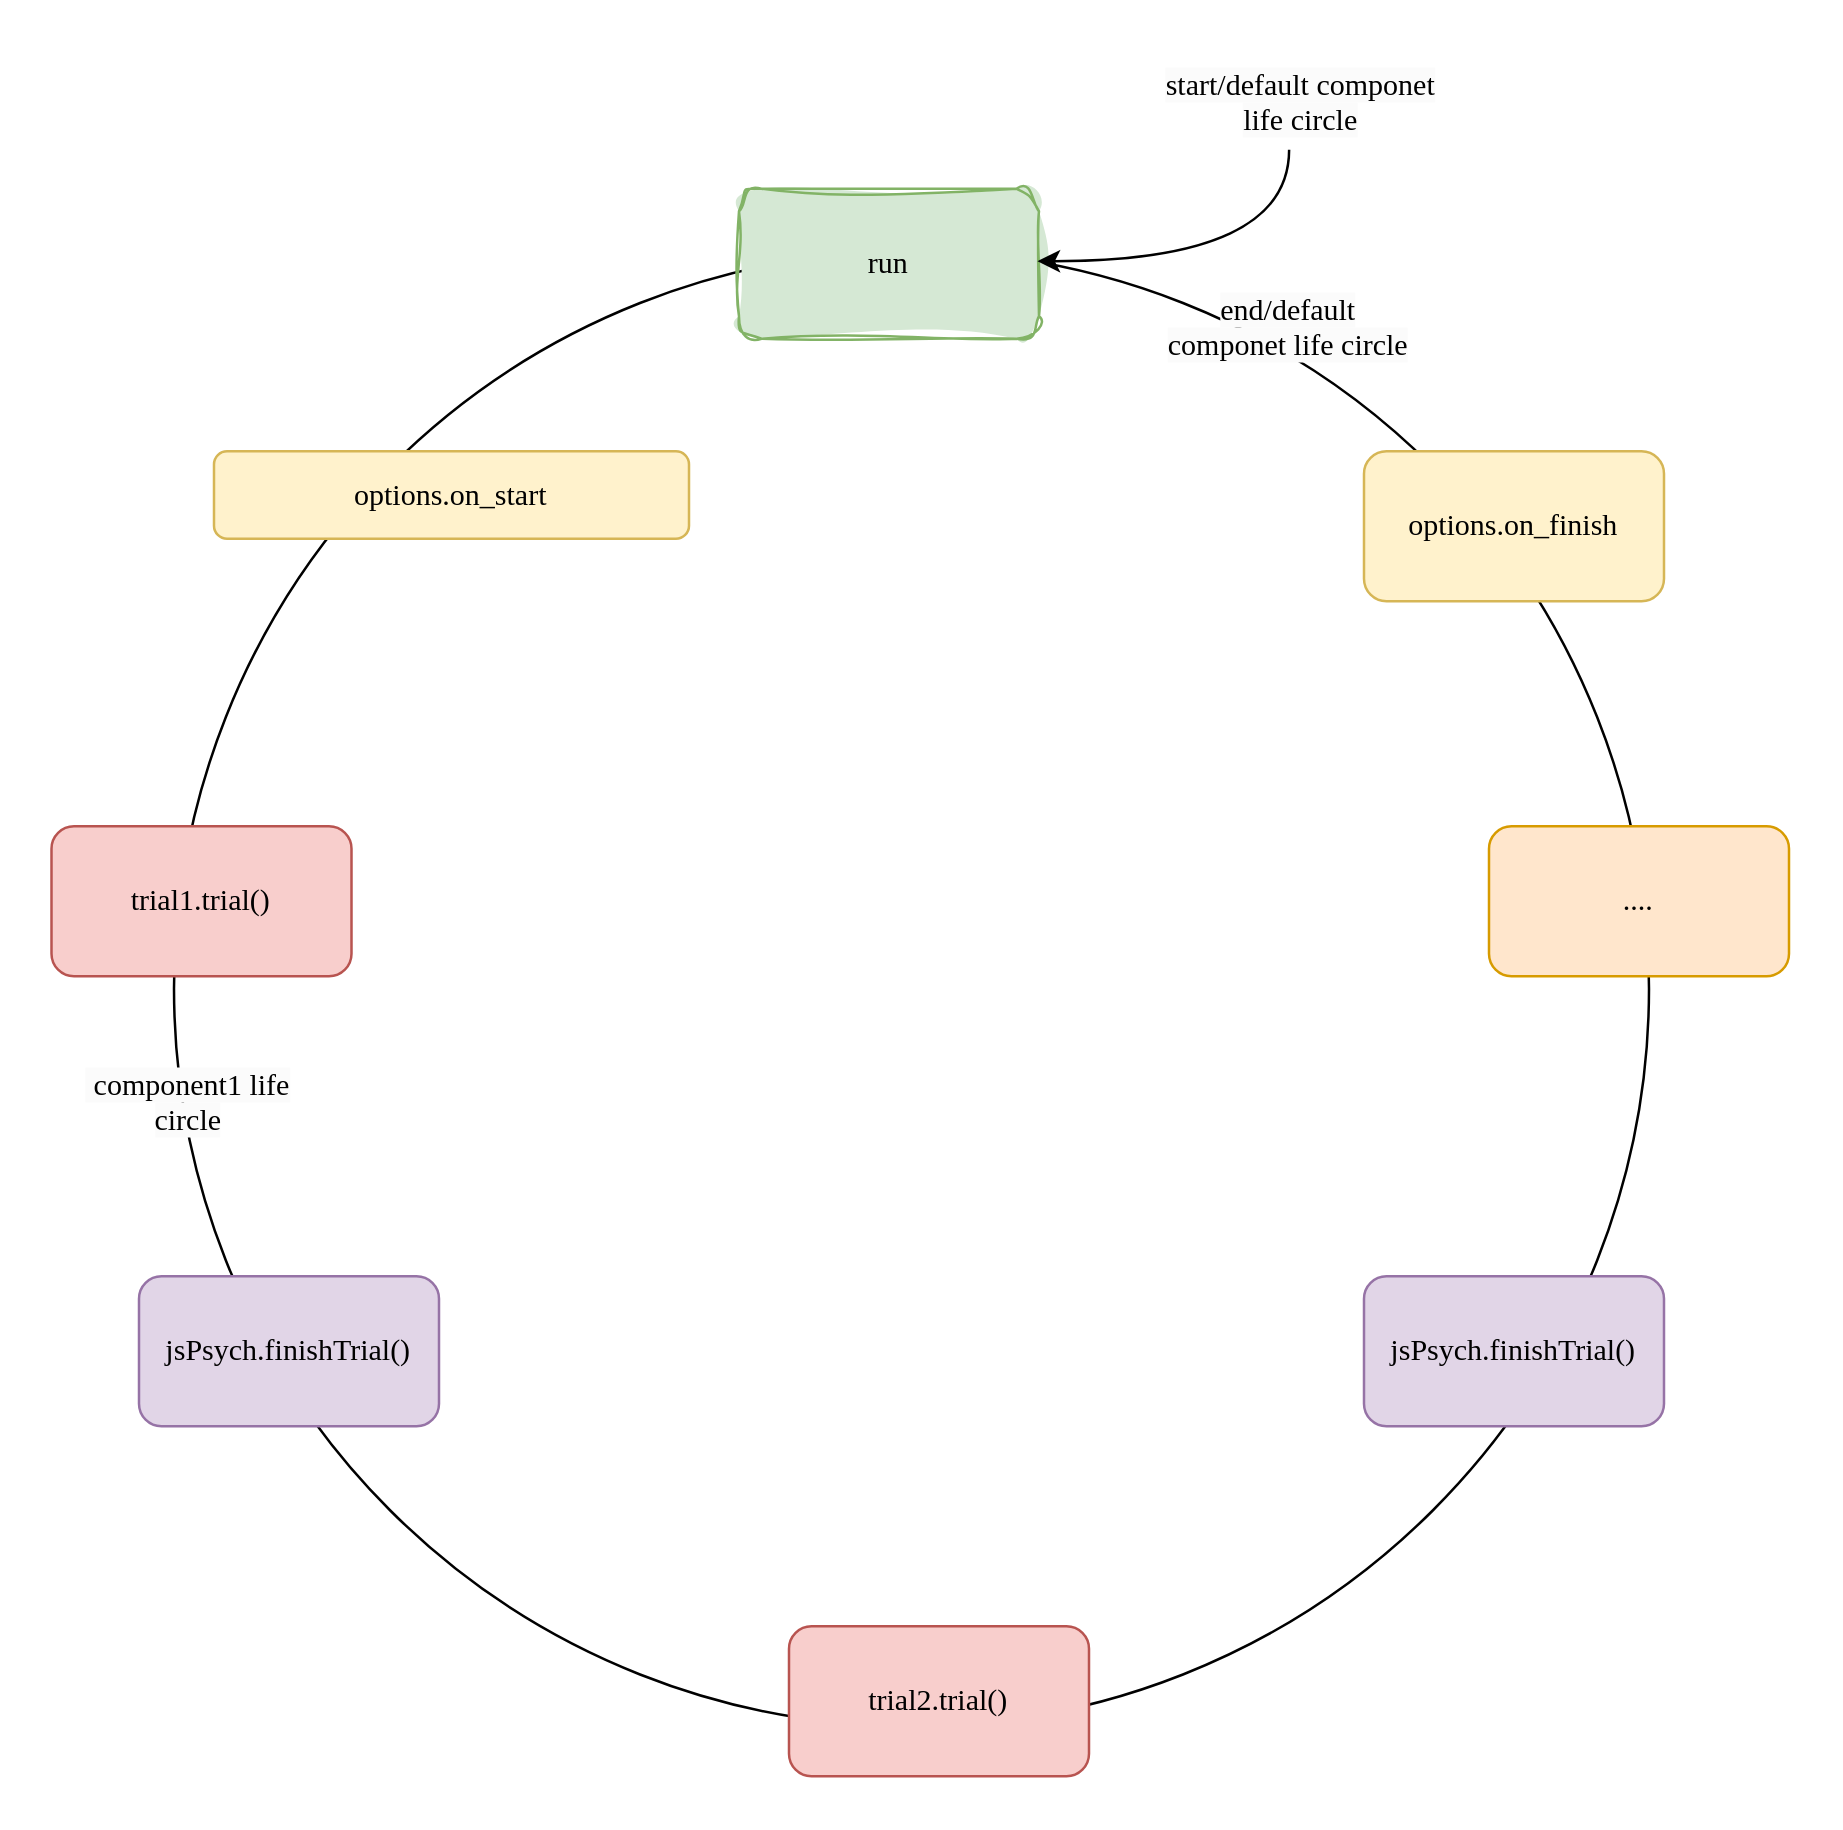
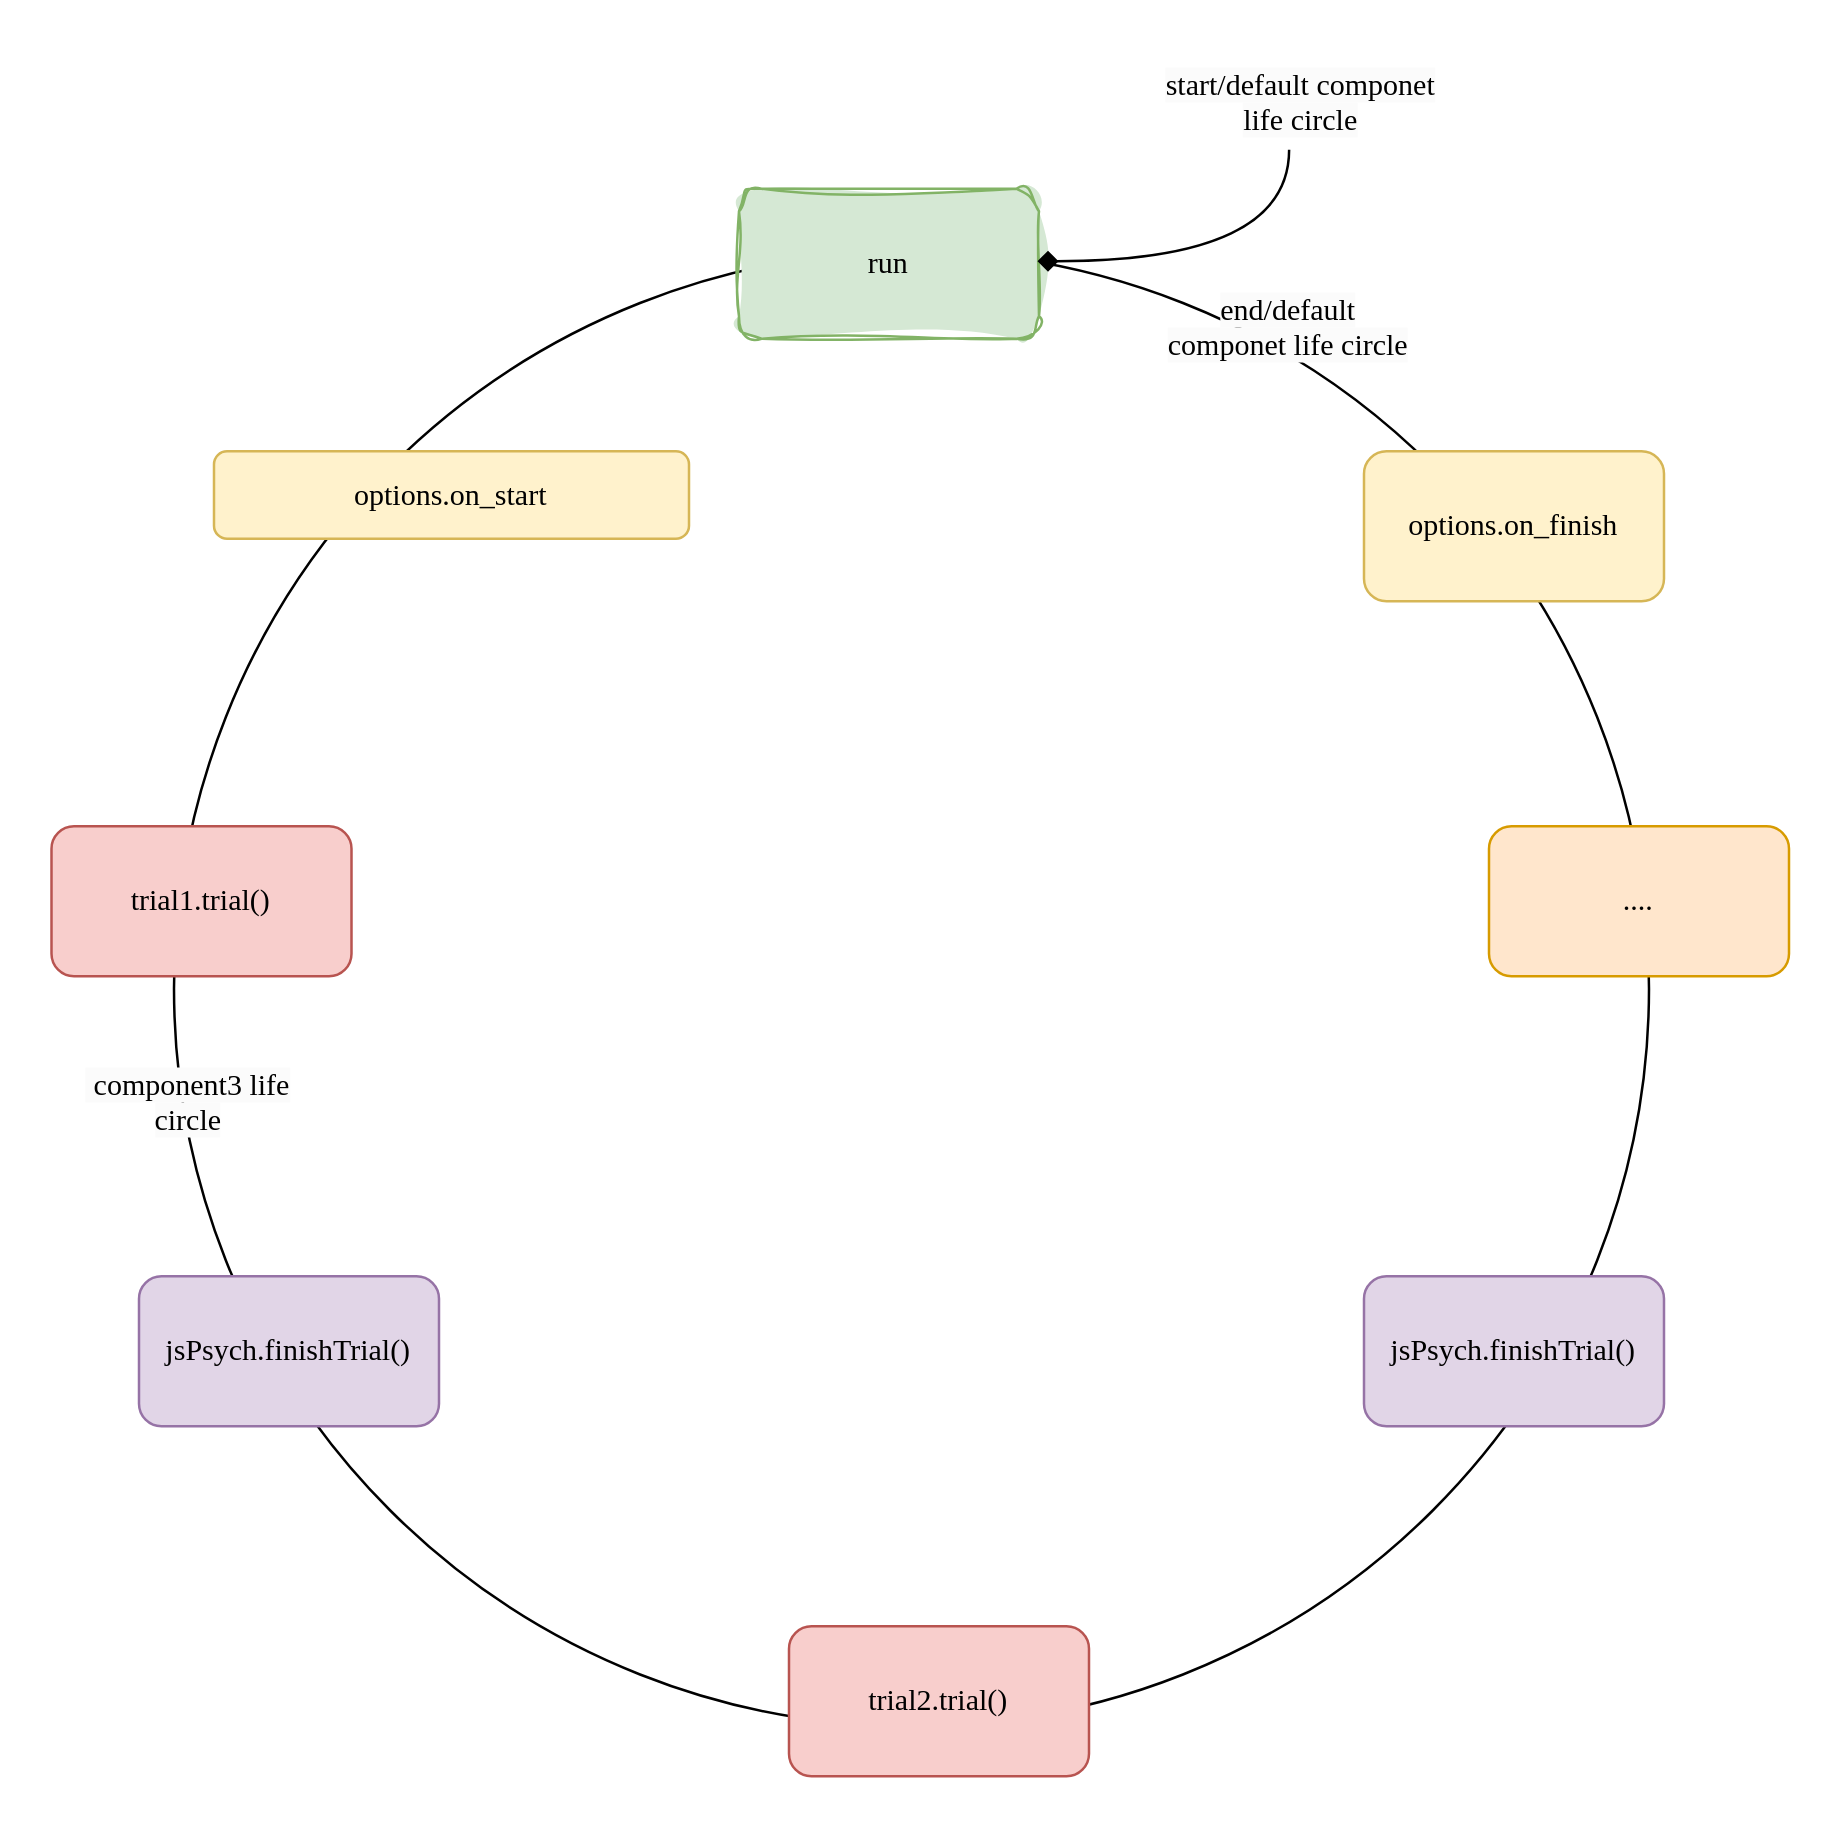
edge "start/default componet life circle" -> "run": arrowhead classic -> diamond
node "component1 life circle": label "component1 life circle" -> "component3 life circle"
